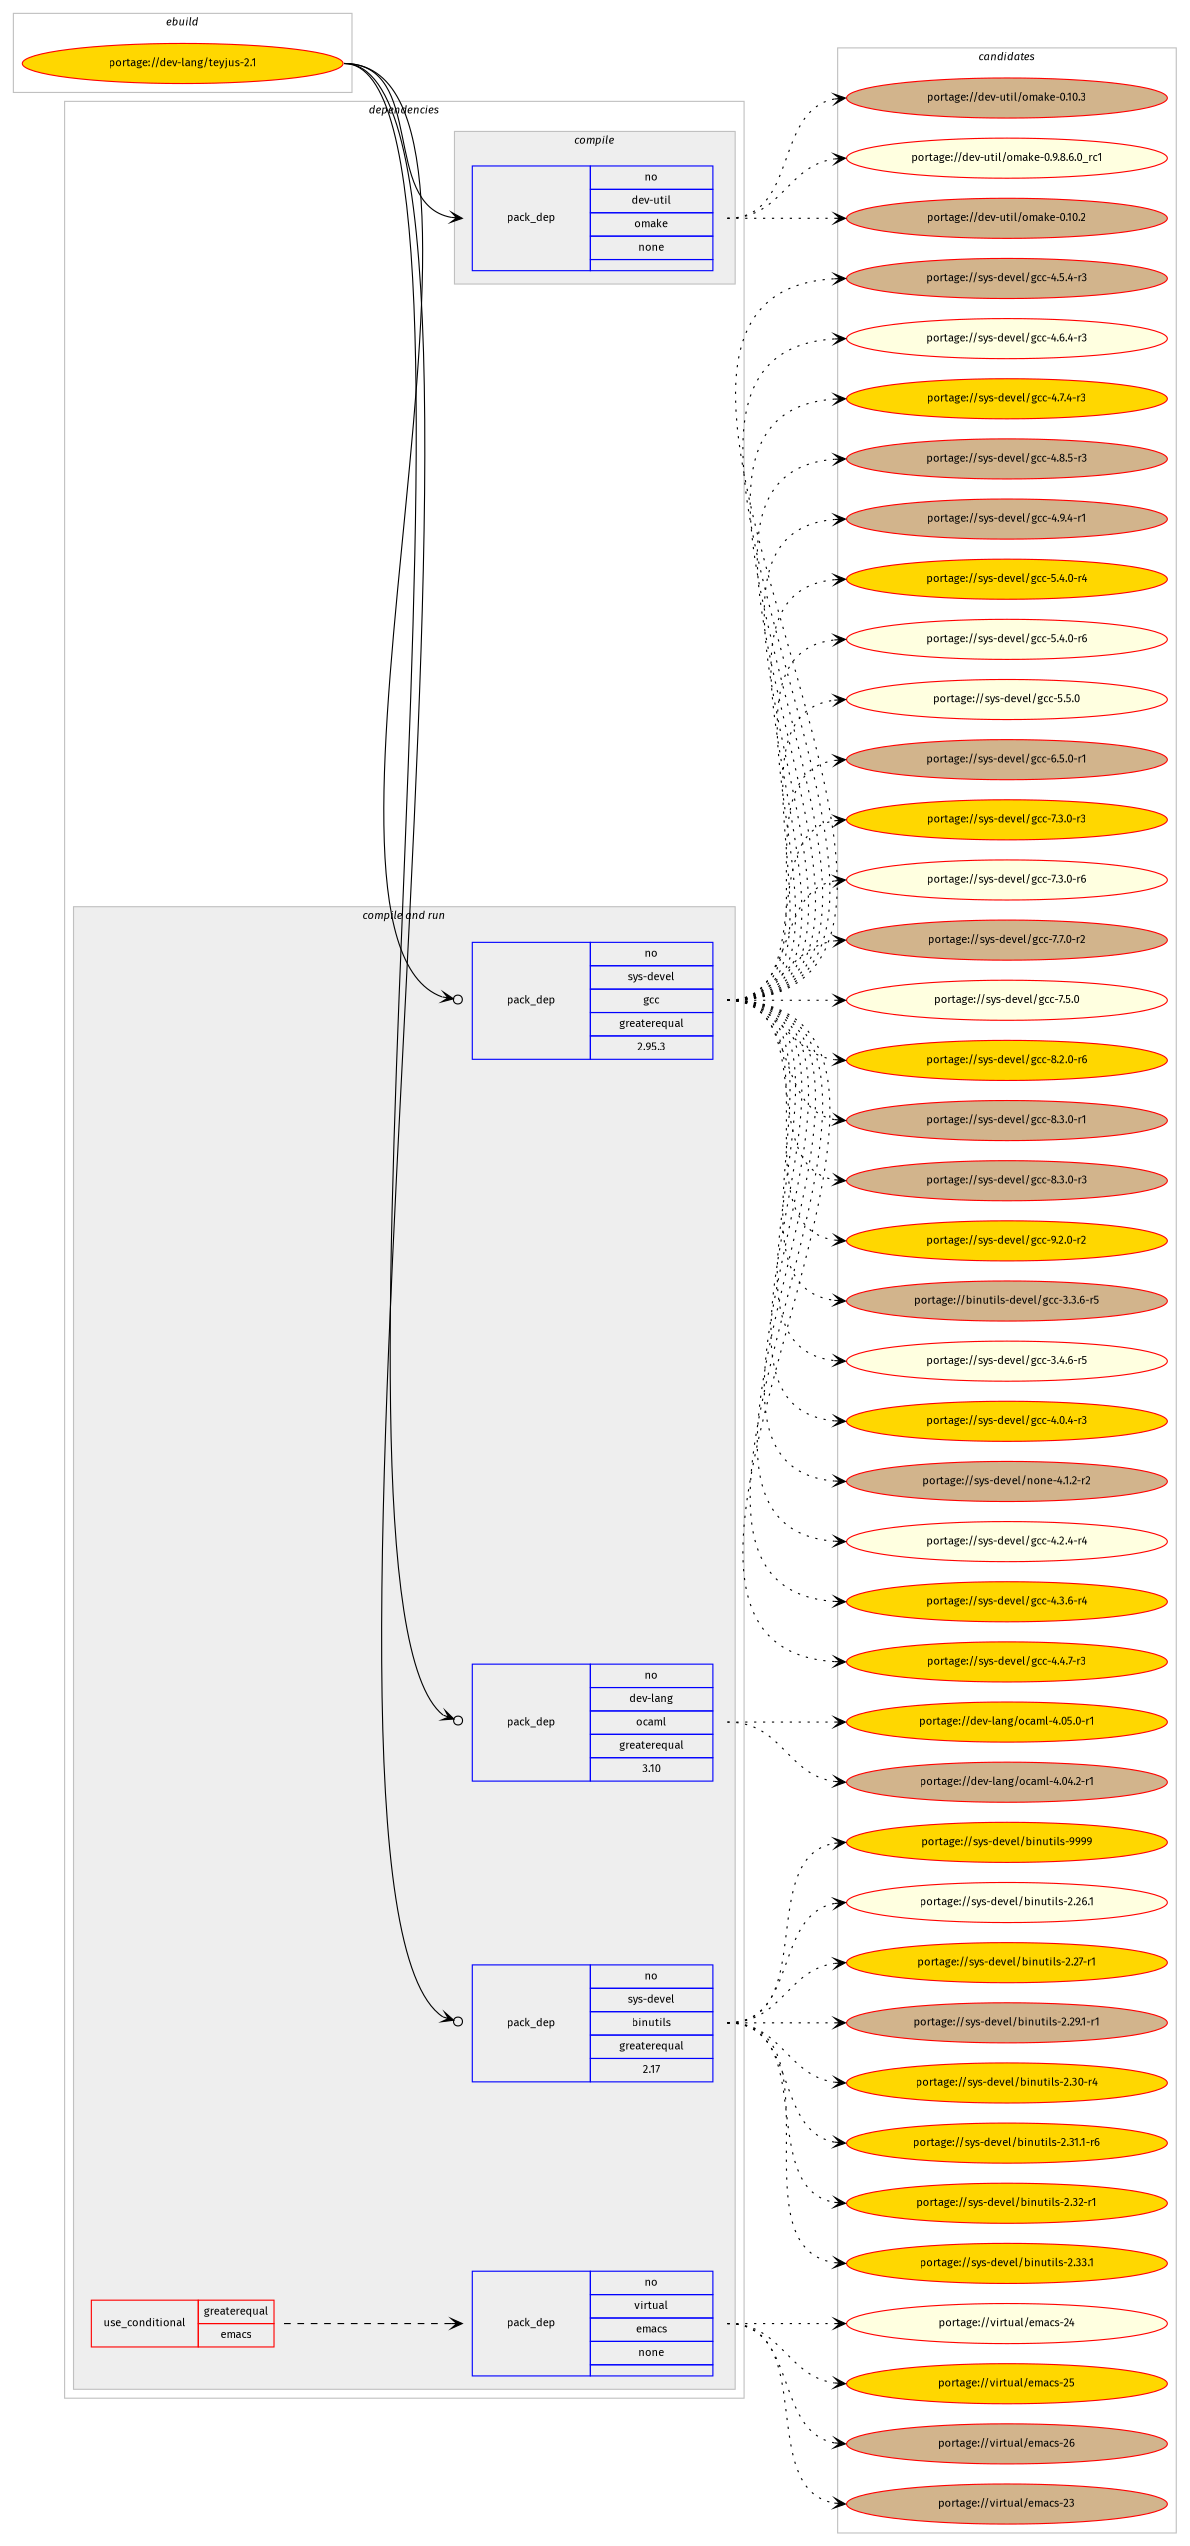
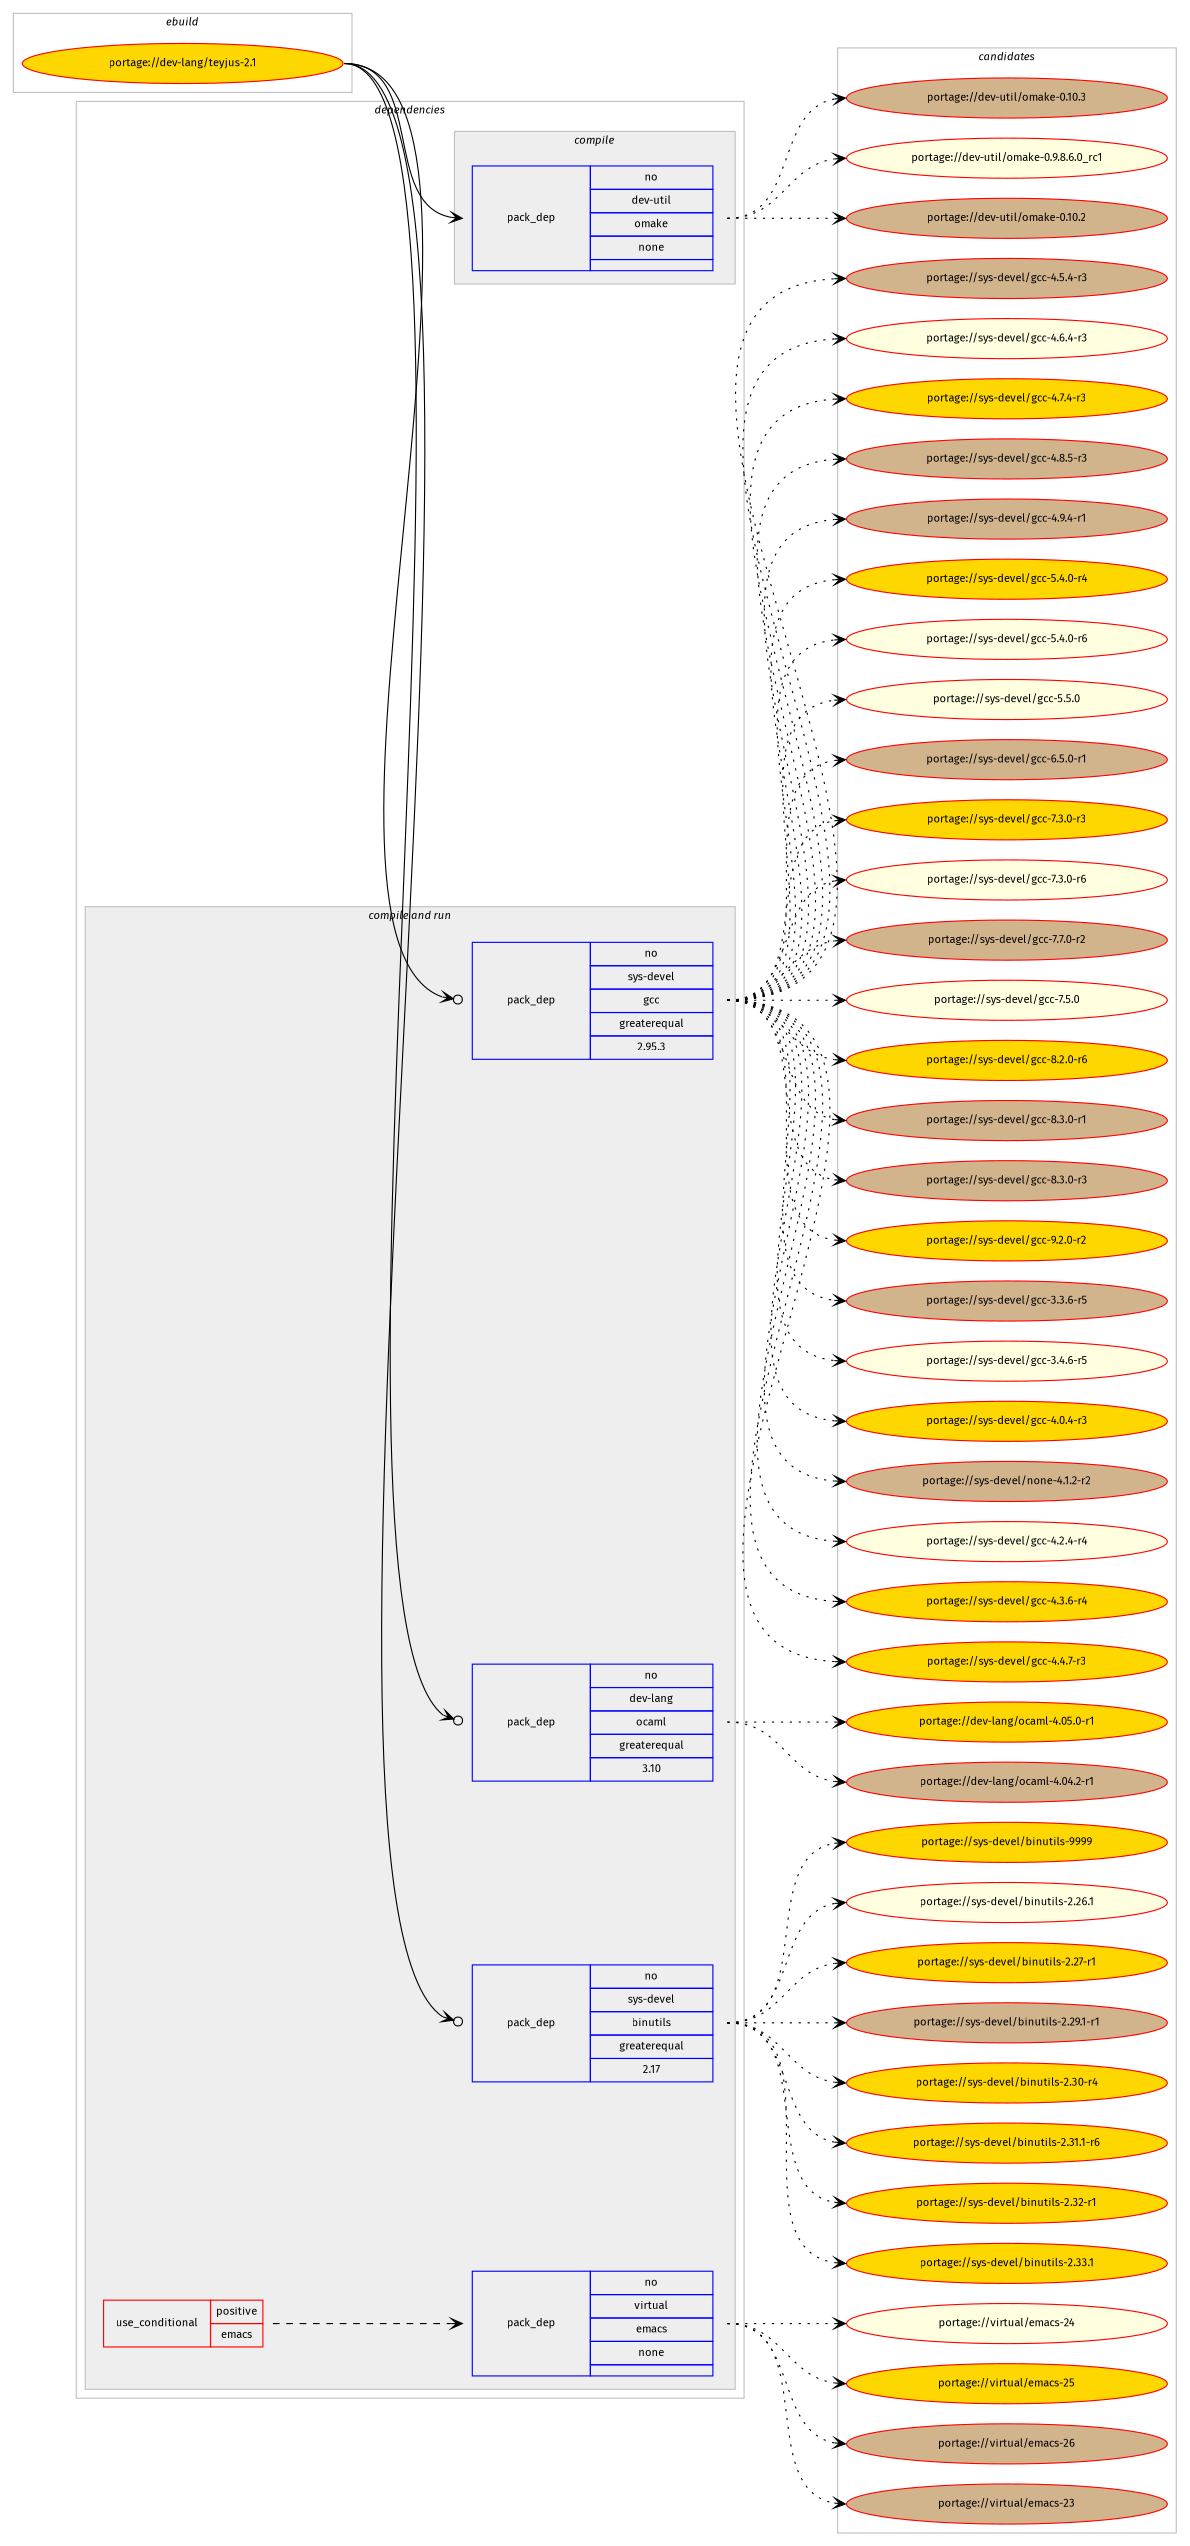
node "portage://binutils-devel/gcc-3.3.6-r5": label "portage://binutils-devel/gcc-3.3.6-r5" -> "portage://sys-devel/gcc-3.3.6-r5"
node "use_conditional": text "greaterequal" -> "positive"
